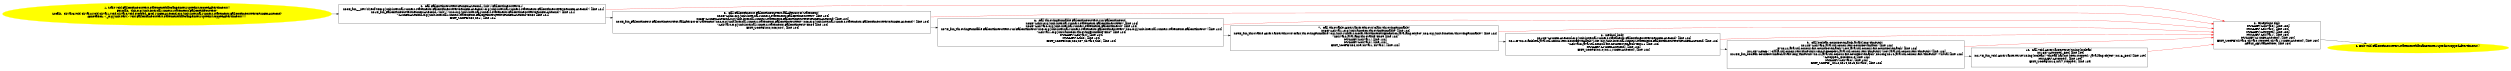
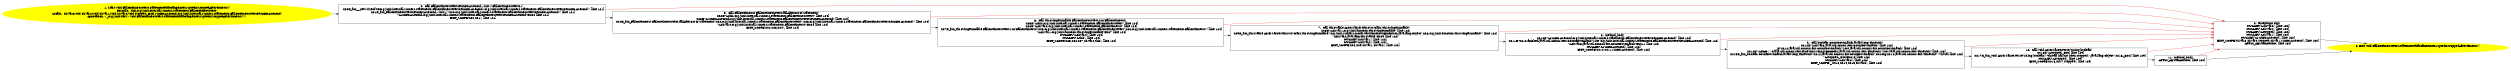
node "11:  method_body APPLY_ABSTRACTION; [line 130]": added
